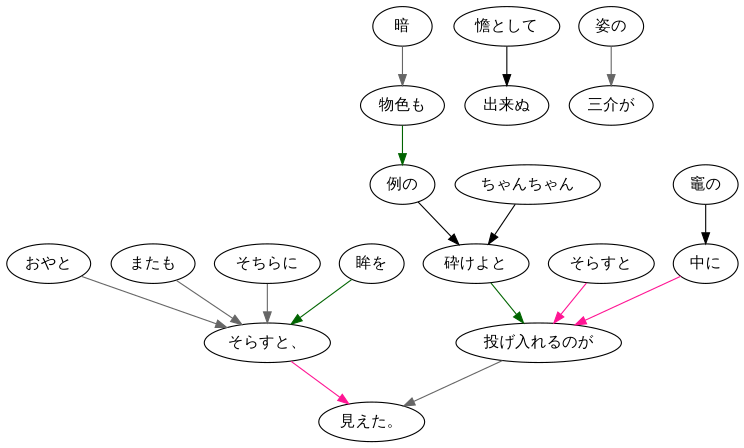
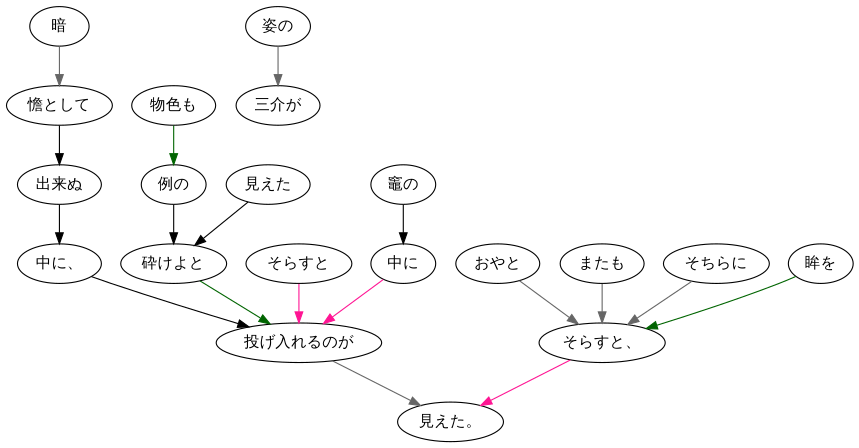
edge "暗" -> "物色も": now "暗" -> "憺として"
node "ちゃんちゃん": label "ちゃんちゃん" -> "見えた"
node "中に、": added
